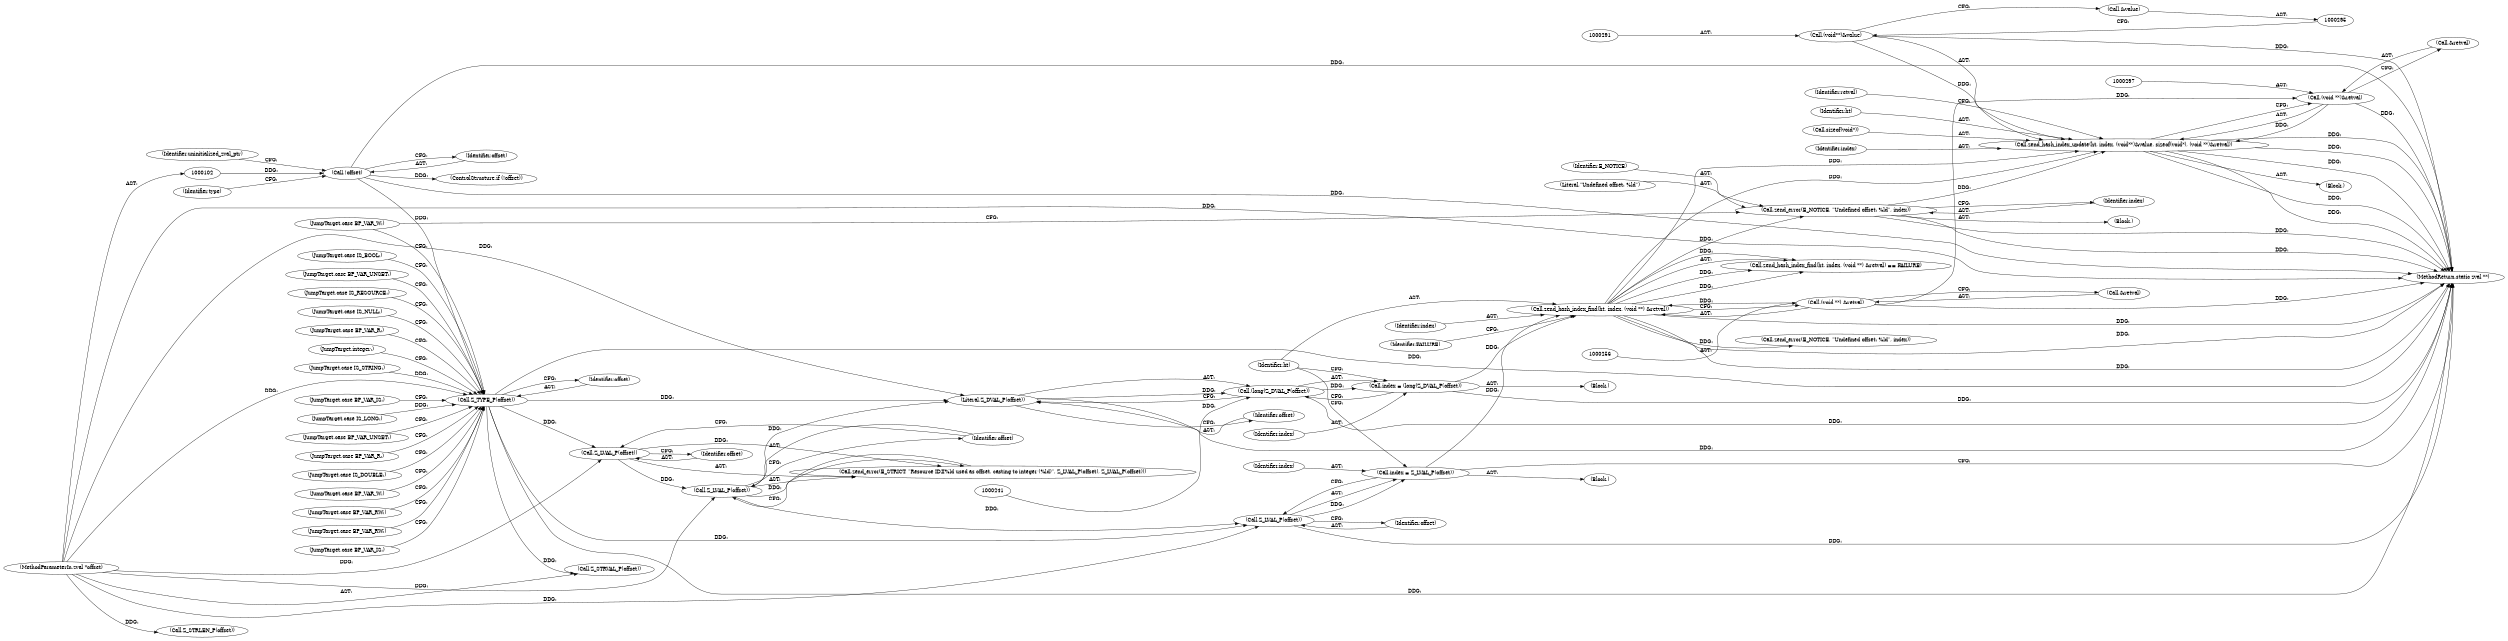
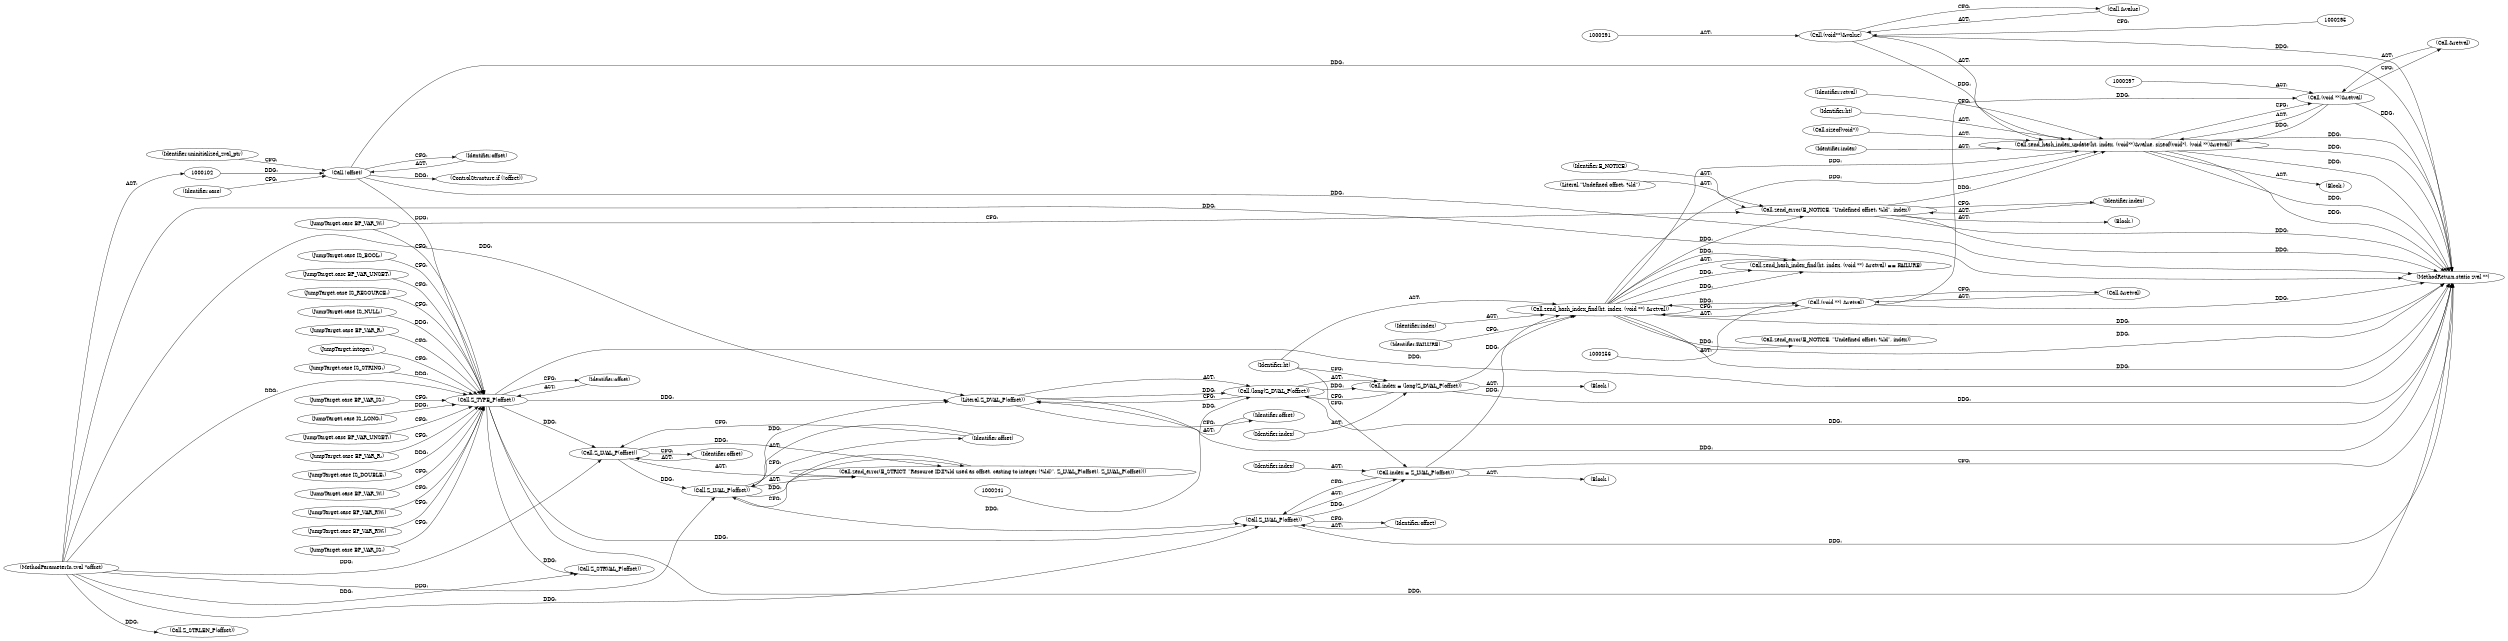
edge "(Call,&value)" -> "1000295": now "(Call,&value)" -> "(Call,(void**)&value)"
node "(Identifier,type)": label "(Identifier,type)" -> "(Identifier,case)"
edge "(JumpTarget,case IS_NULL:)" -> "(Call,Z_TYPE_P(offset))": label "CFG: " -> "DDG: "
edge "(JumpTarget,case IS_DOUBLE:)" -> "(Call,Z_TYPE_P(offset))": label "CFG: " -> "DDG: "
edge "(MethodParameterIn,zval *offset)" -> "(Call,Z_STRVAL_P(offset))": label "AST: " -> "DDG: "
